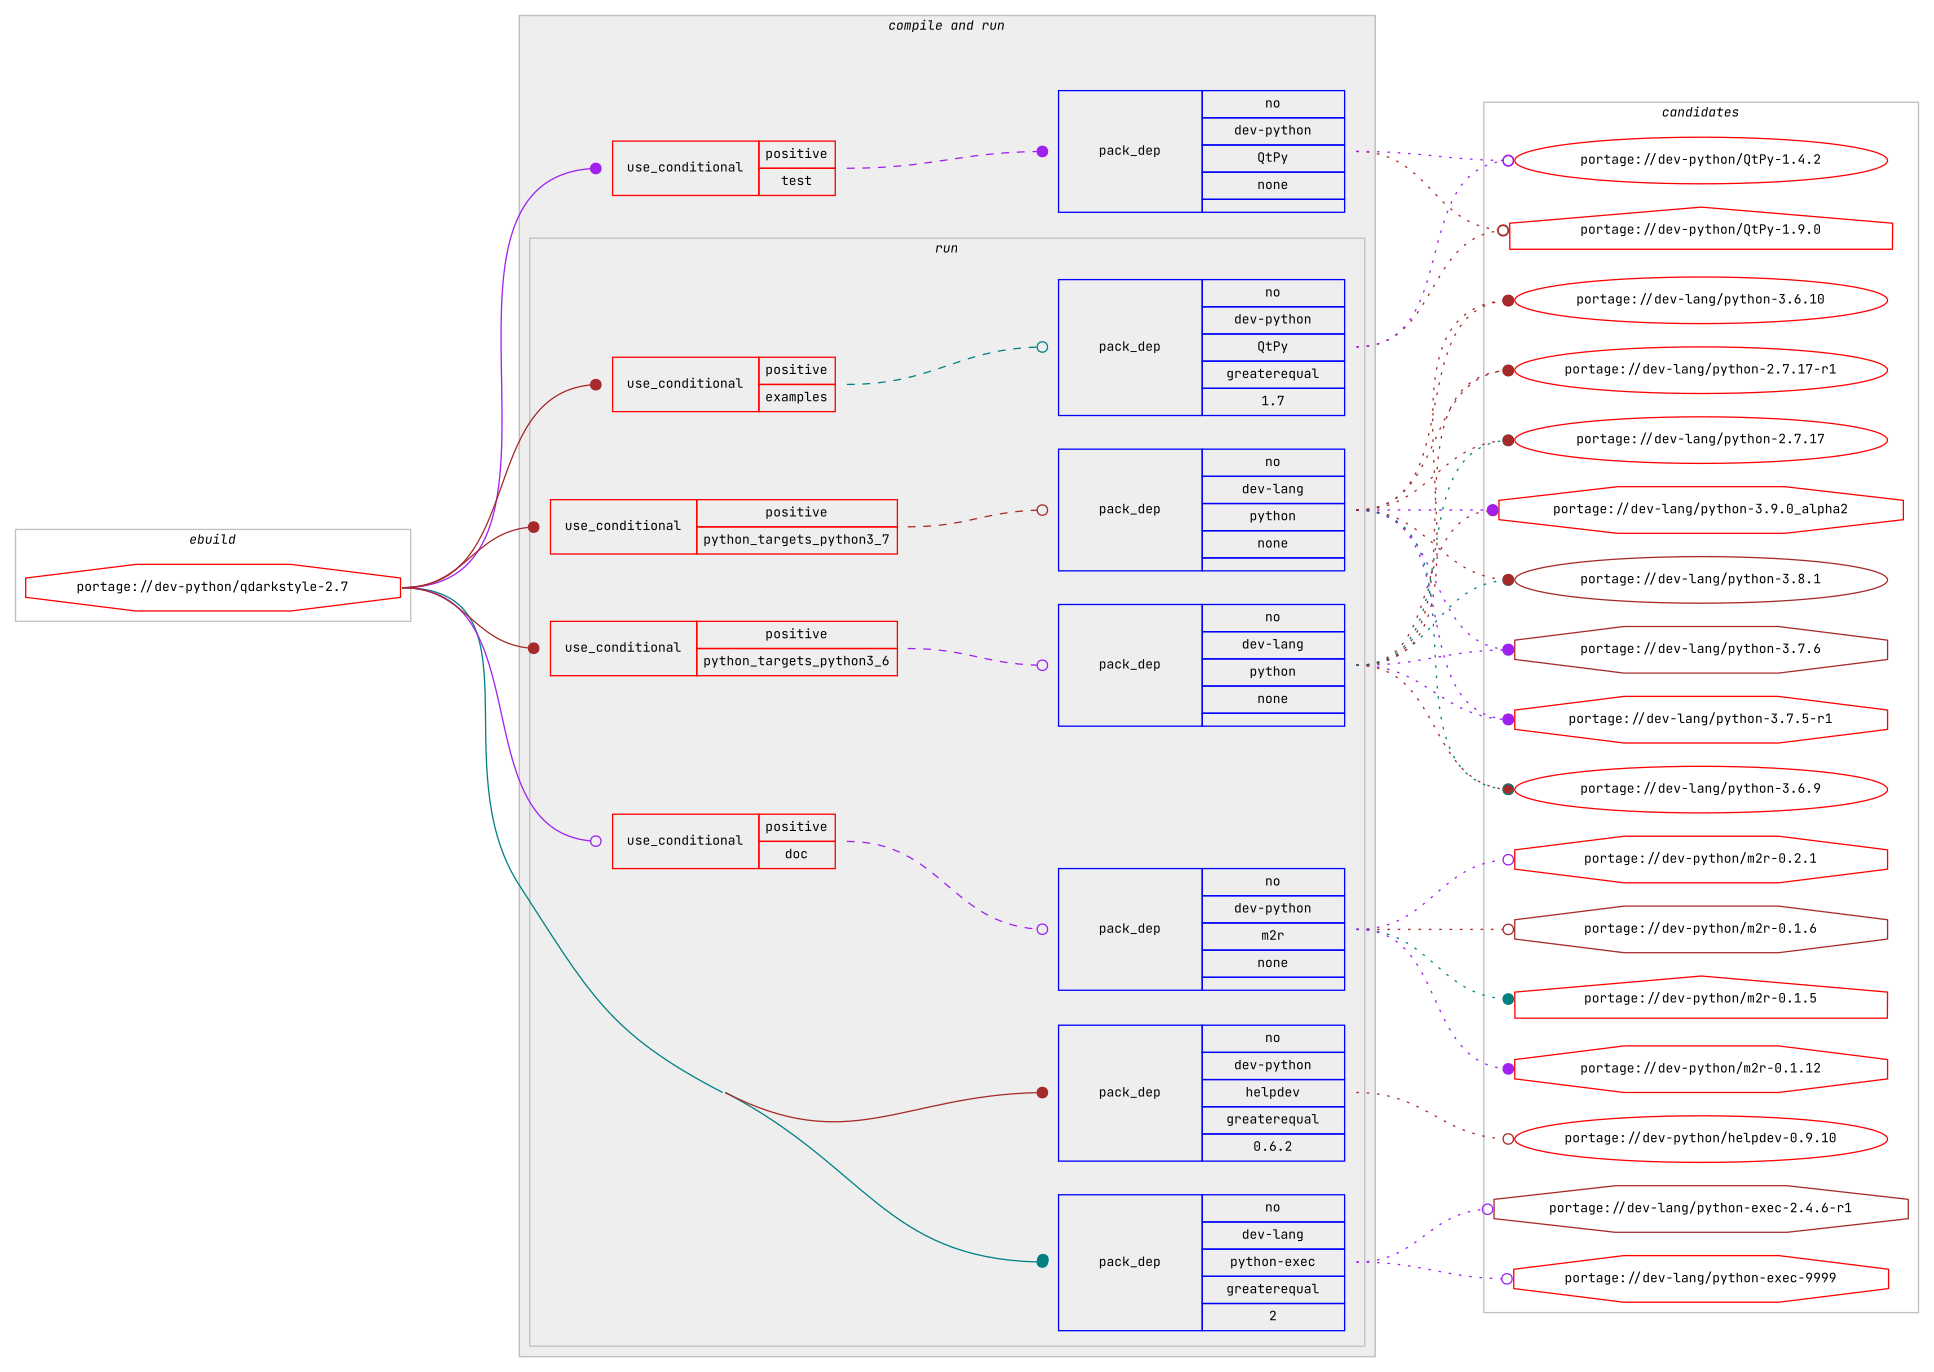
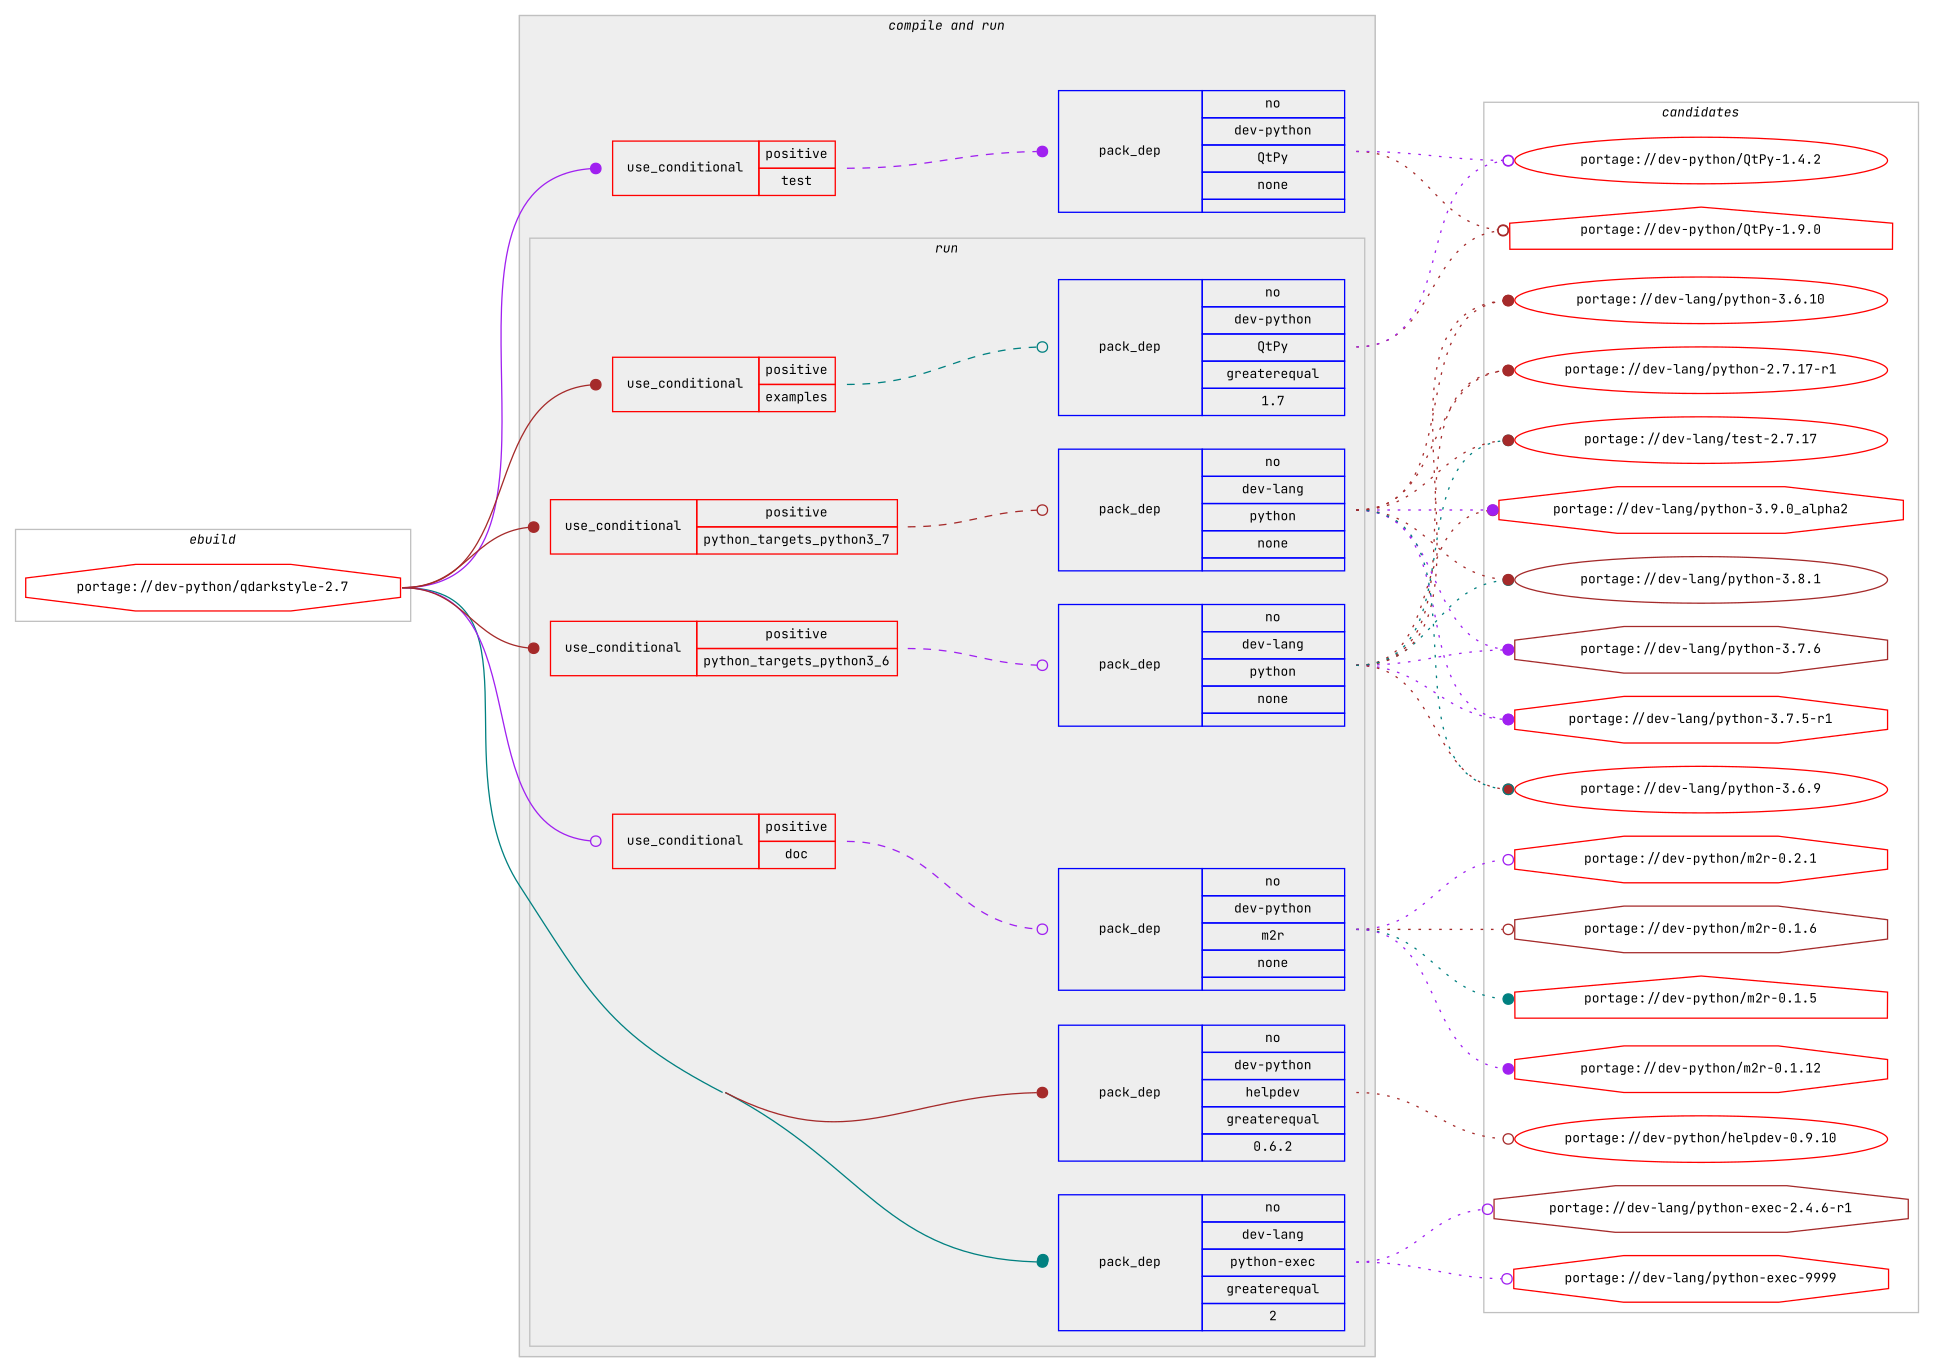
node "portage://dev-lang/python-2.7.17": label "portage://dev-lang/python-2.7.17" -> "portage://dev-lang/test-2.7.17"
